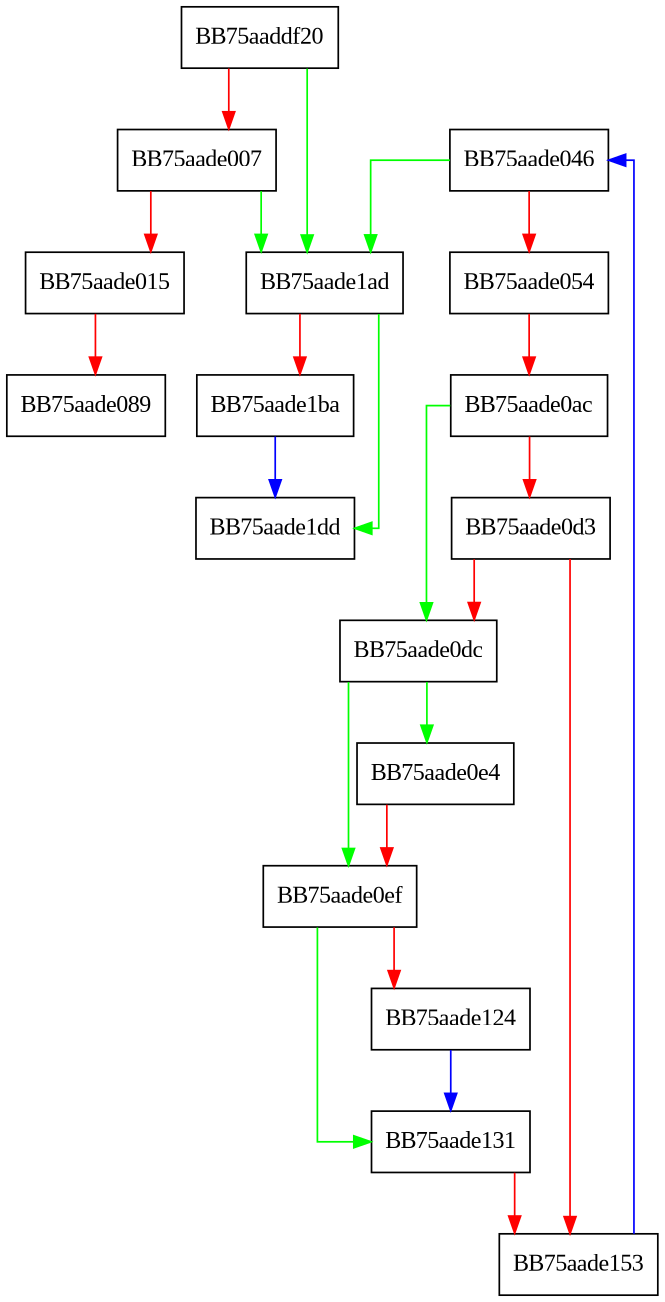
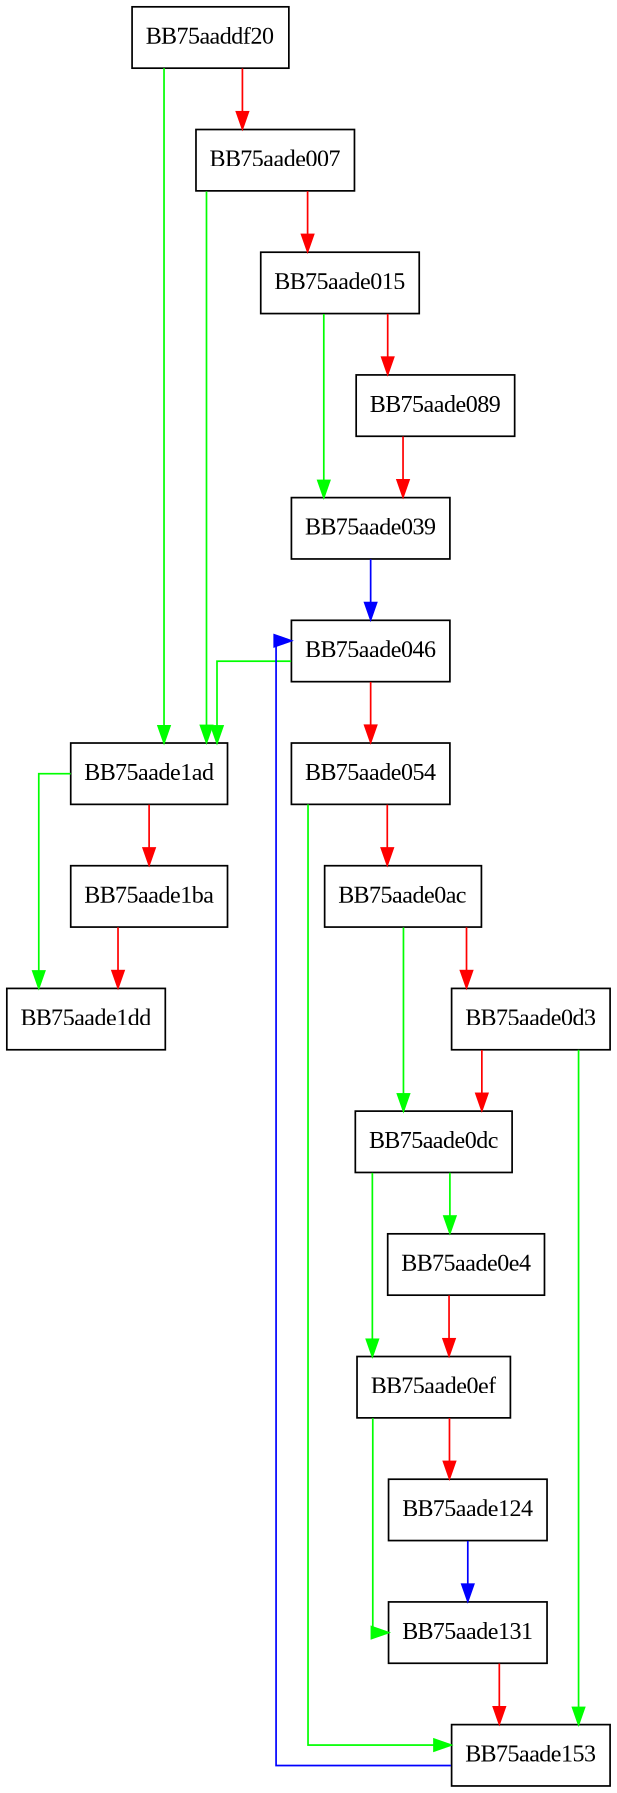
edge "BB75aade1ba" -> "BB75aade1dd": color blue -> red
node "BB75aade039": added
edge "BB75aade0d3" -> "BB75aade153": color red -> green
edge "BB75aade054" -> "BB75aade153": added
